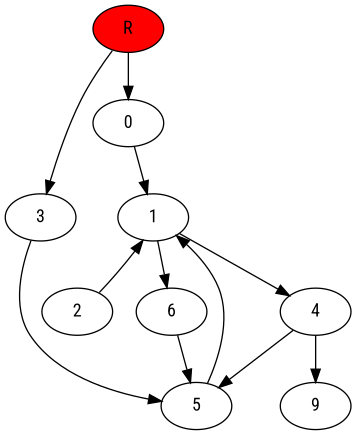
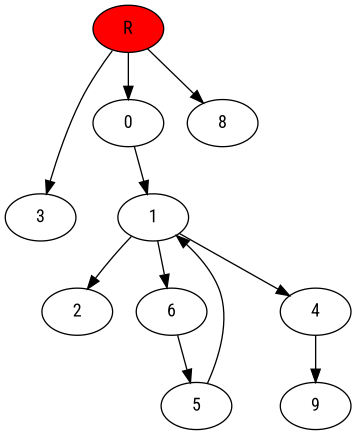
node "8": added
edge "2" -> "1": reversed
edge "3" -> "5": removed
edge "4" -> "5": removed
